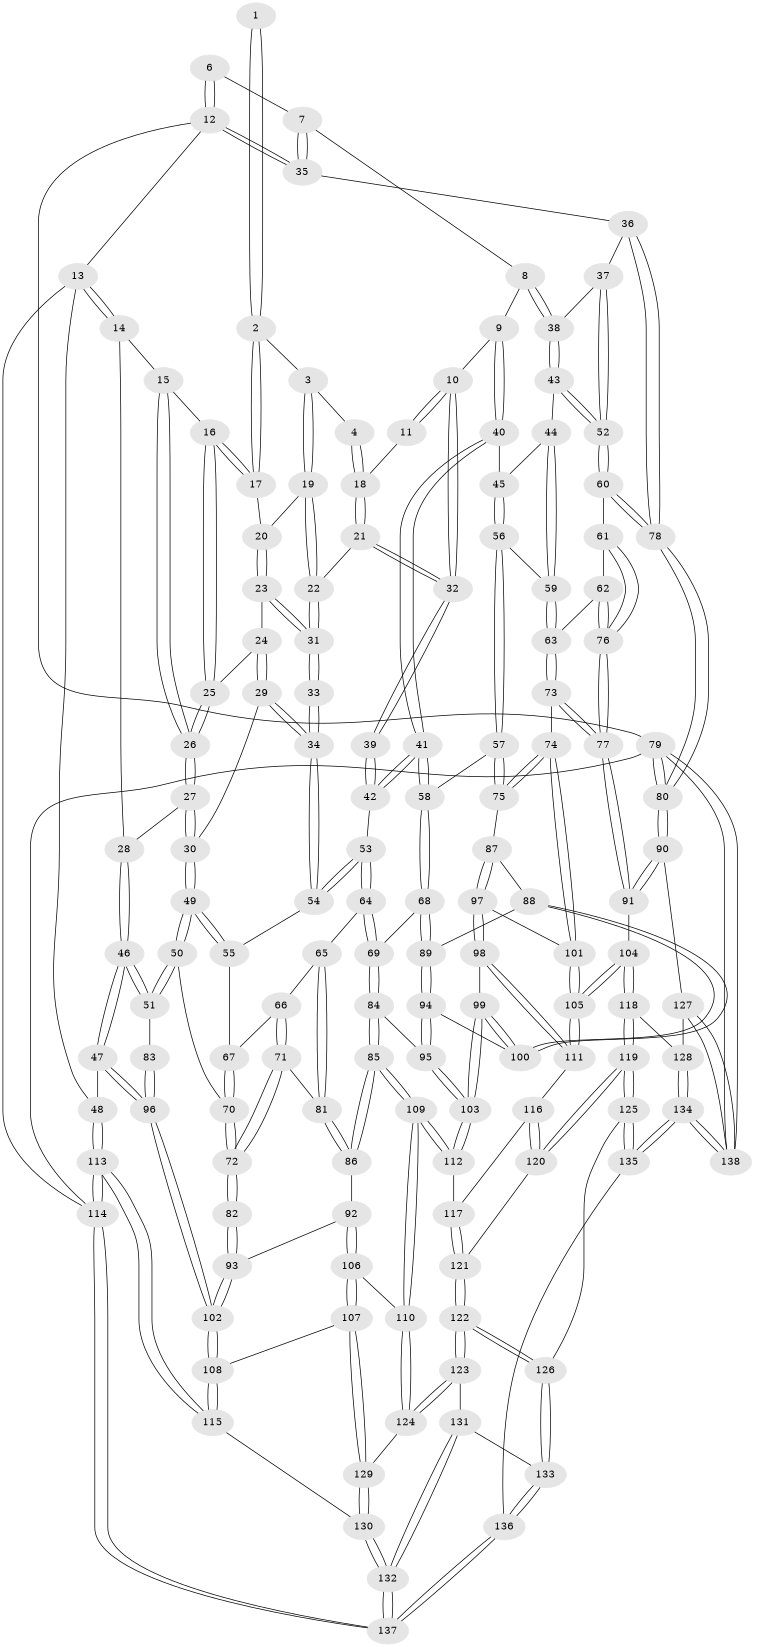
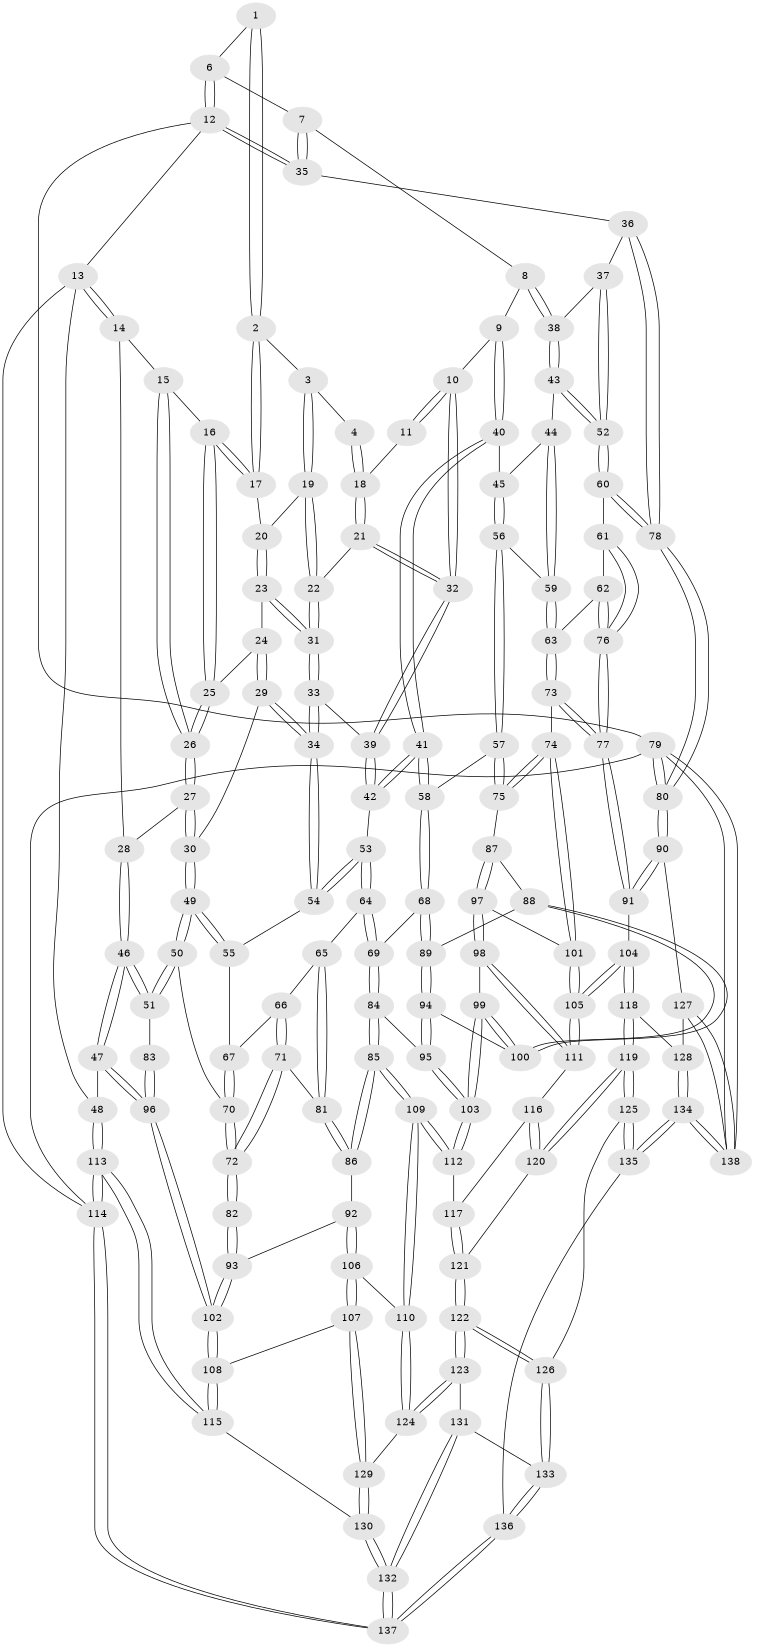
edge "1" -- "6": added
edge "33" -- "39": added
